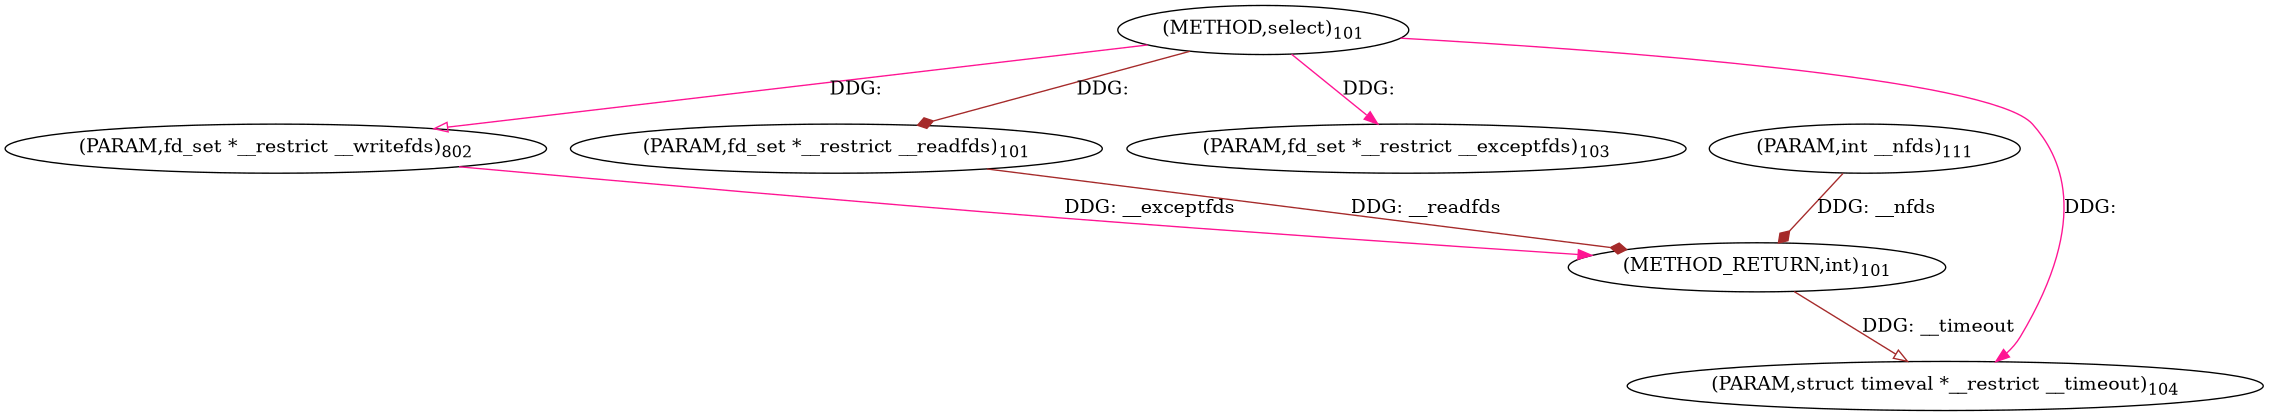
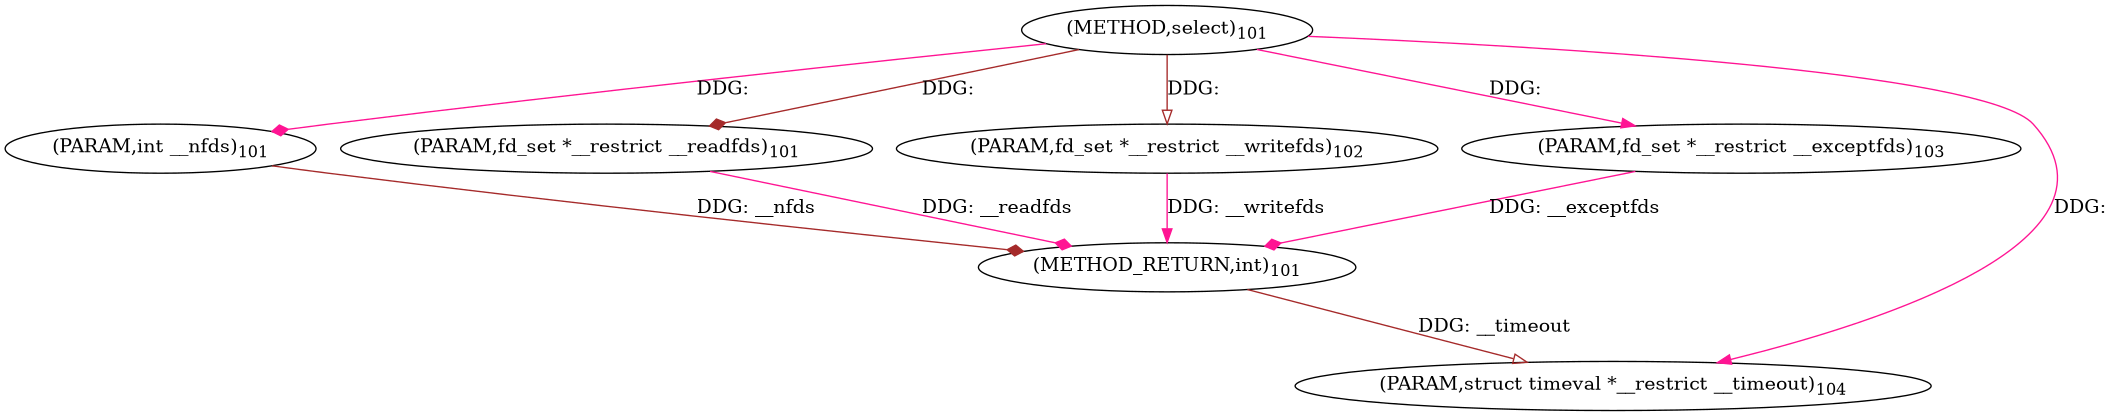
edge "(METHOD,select)" -> "(PARAM,int __nfds)": added, label "DDG:"
edge "(METHOD,select)" -> "(PARAM,fd_set *__restrict __writefds)": color deeppink -> brown
node "(PARAM,fd_set *__restrict __writefds)": text "802" -> "102"
node "(PARAM,int __nfds)": text "111" -> "101"
edge "(PARAM,fd_set *__restrict __exceptfds)" -> "(METHOD_RETURN,int)": added, label "DDG: __exceptfds"
edge "(PARAM,fd_set *__restrict __writefds)" -> "(METHOD_RETURN,int)": label "DDG: __exceptfds" -> "DDG: __writefds"
edge "(PARAM,fd_set *__restrict __readfds)" -> "(METHOD_RETURN,int)": color brown -> deeppink
